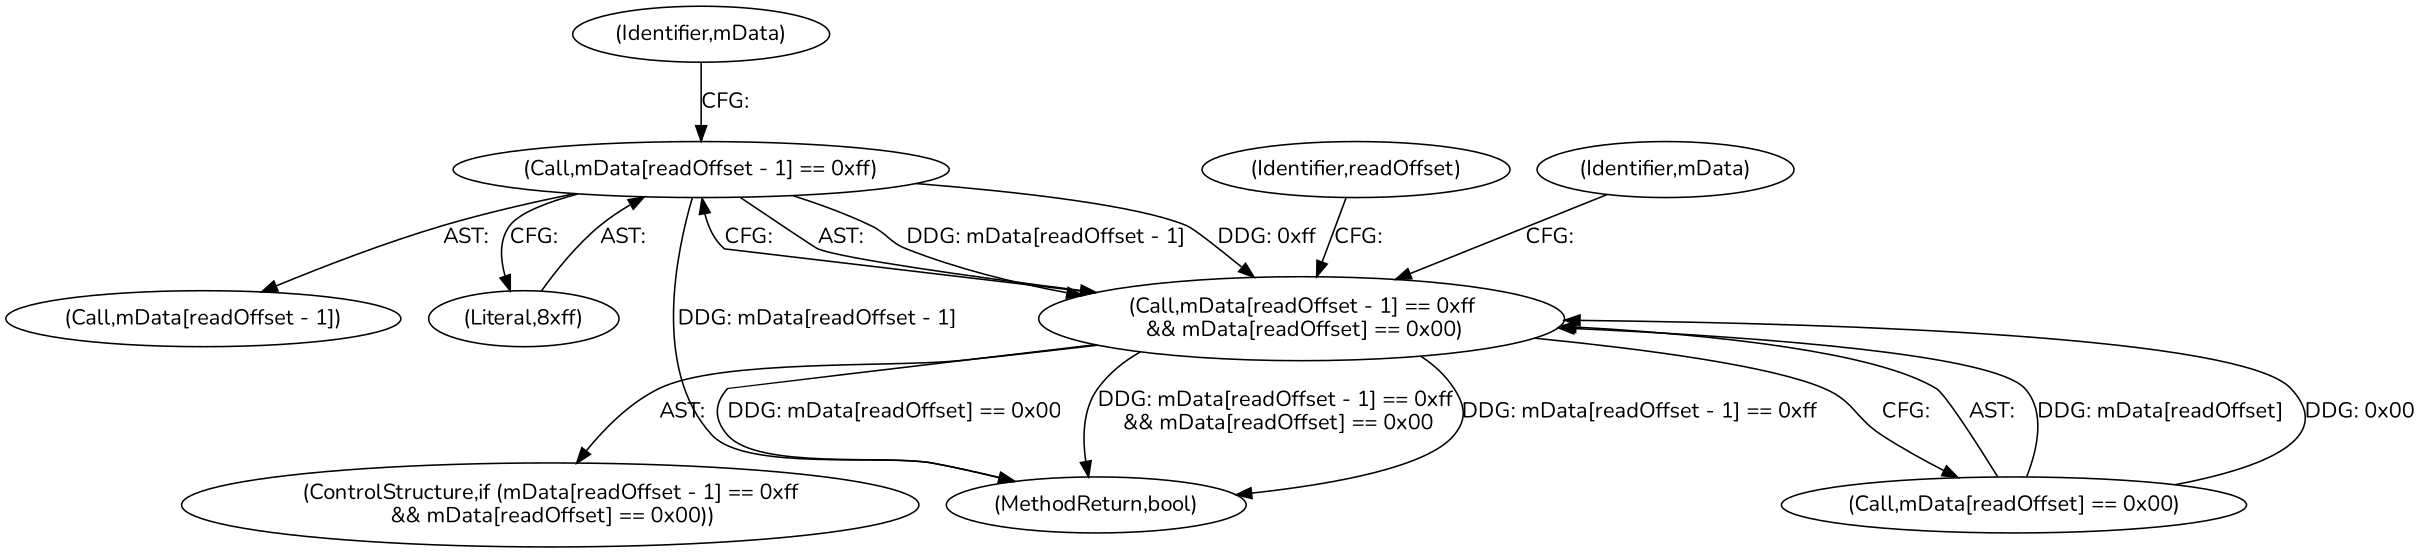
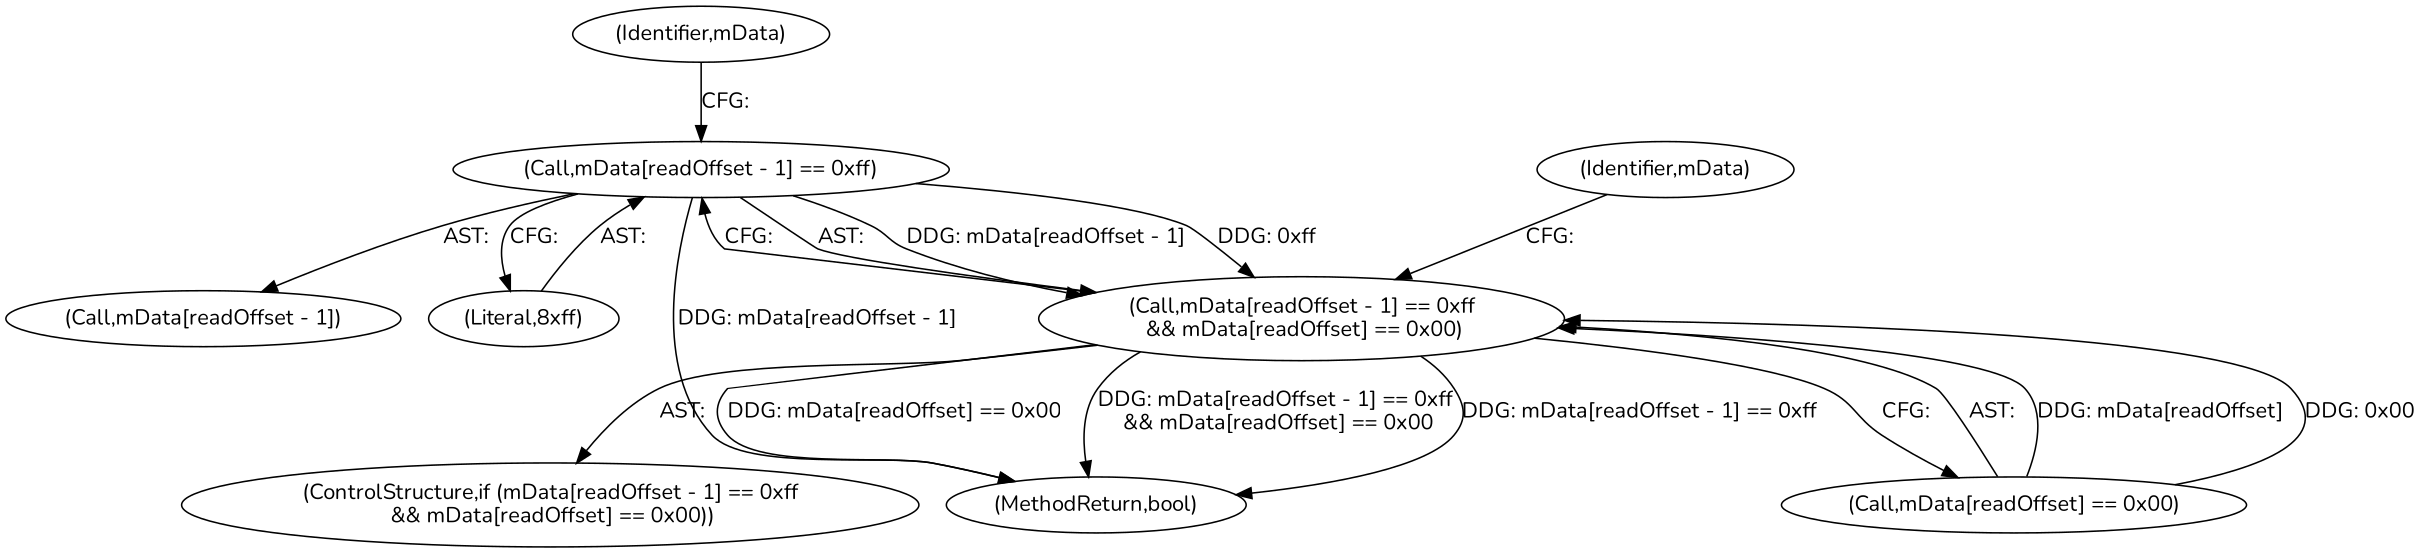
node "(Identifier,readOffset)": removed
